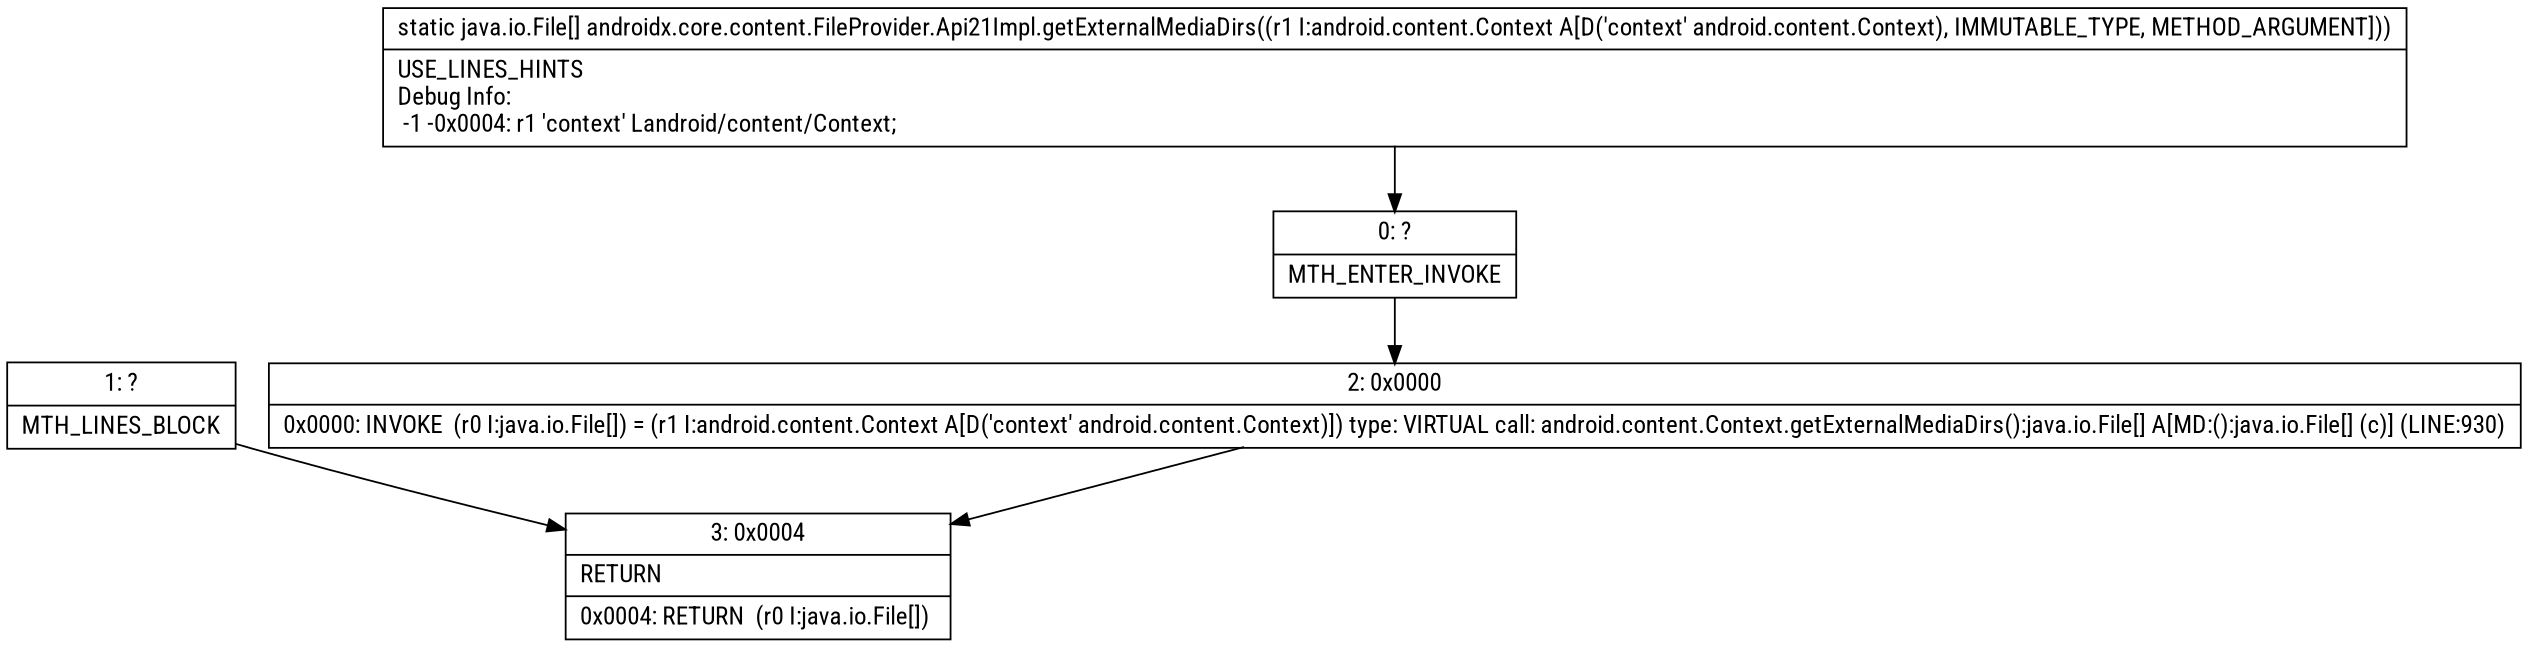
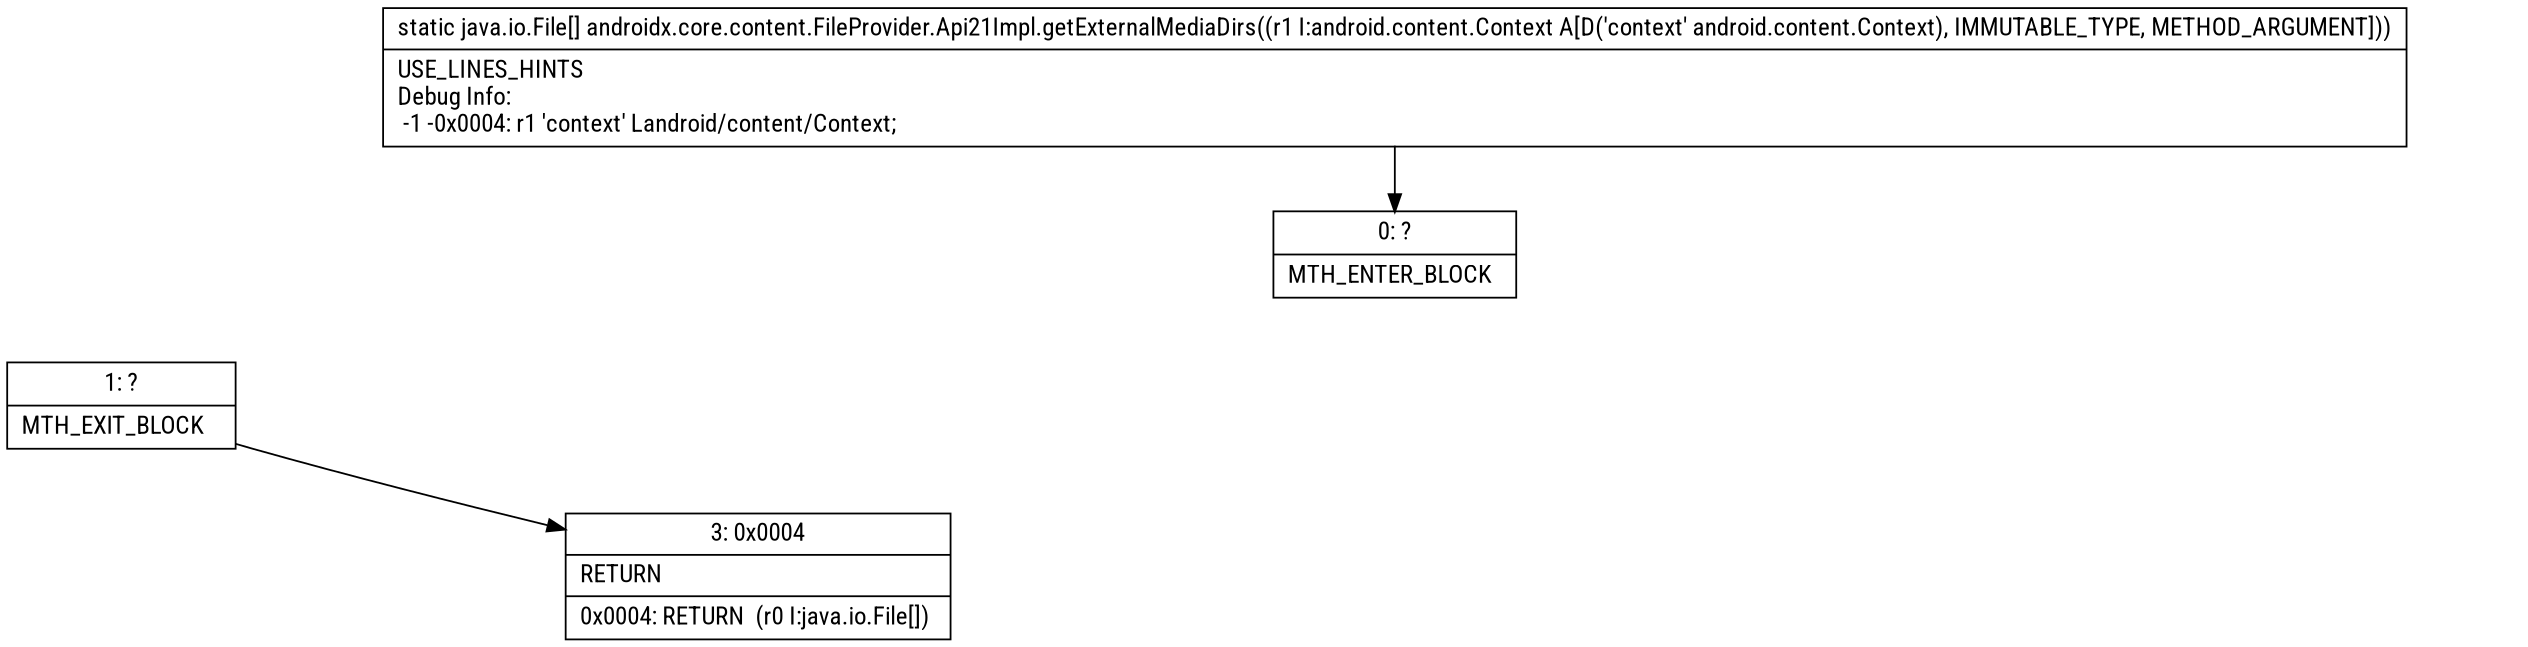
node "0: ?": text "MTH_ENTER_INVOKE" -> "MTH_ENTER_BLOCK"
node "2: 0x0000": removed
node "1: ?": text "MTH_LINES_BLOCK" -> "MTH_EXIT_BLOCK"
